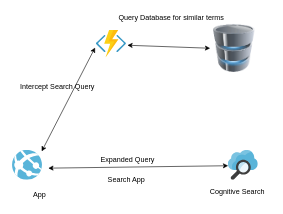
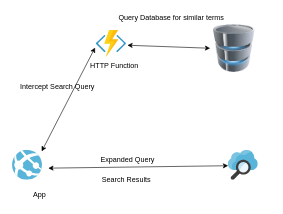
node "HTTP Function": added
node "Search App": label "Search App" -> "Search Results"
node "Cognitive Search": removed
